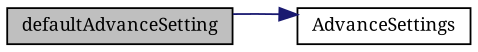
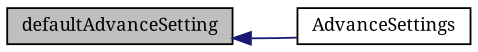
edge "defaultAdvanceSetting" -> "AdvanceSettings": reversed
